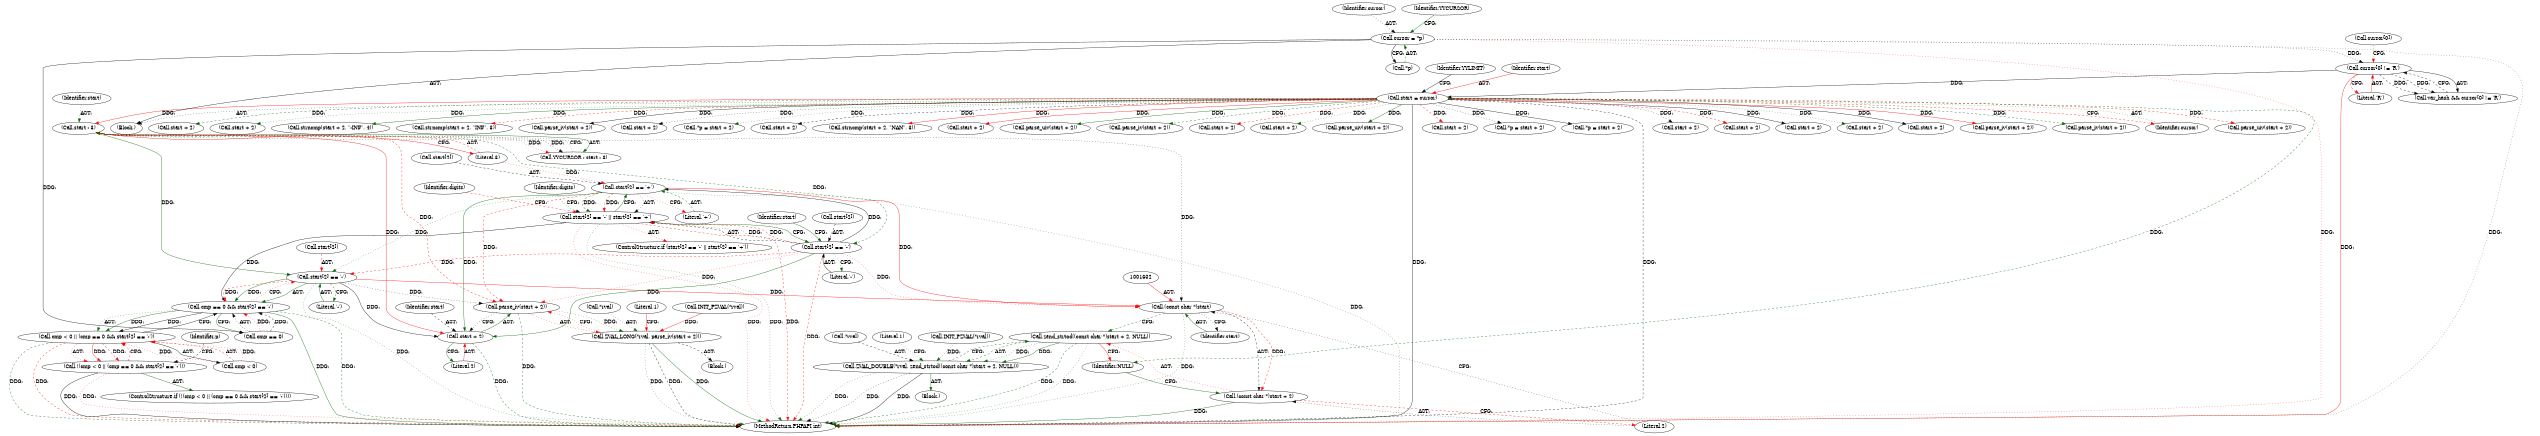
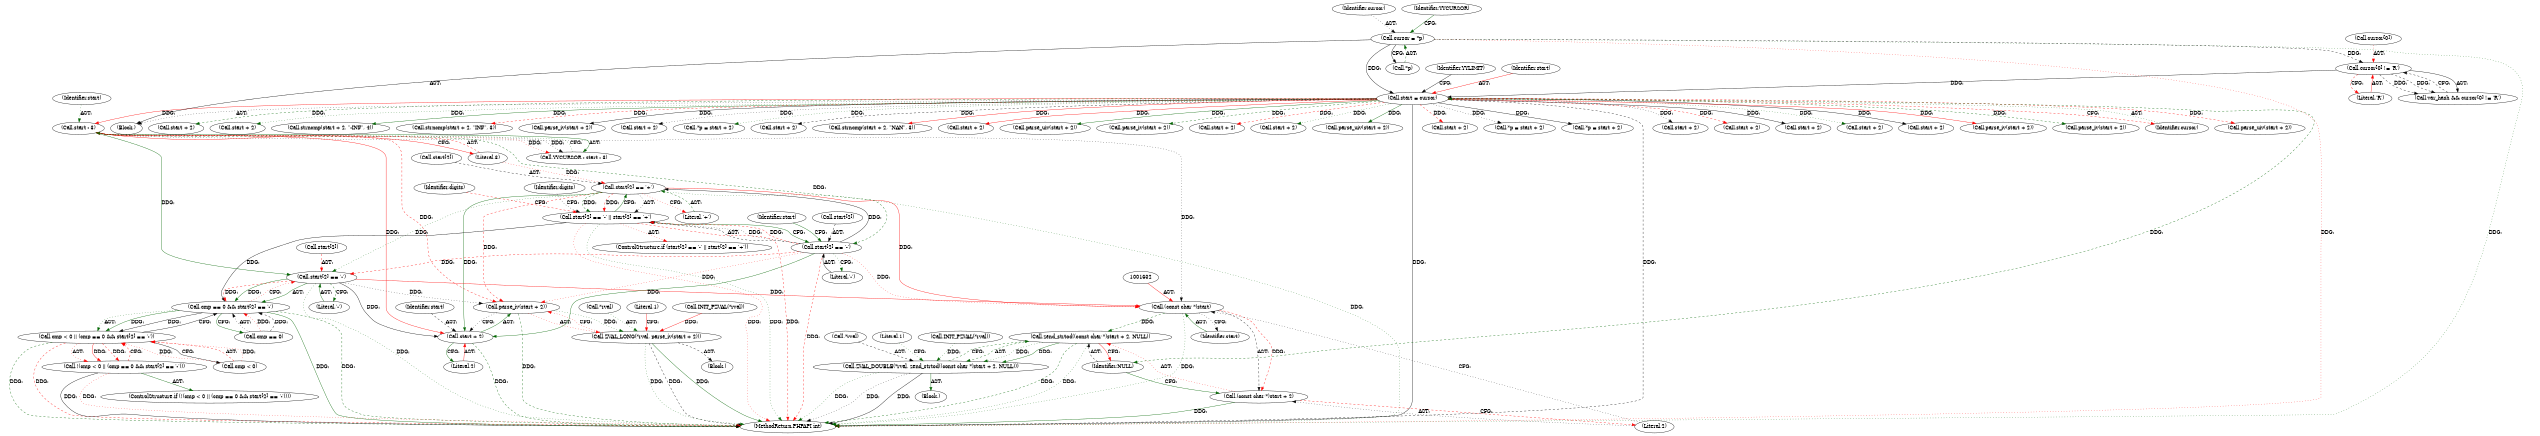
edge "(Call,cursor = *p)" -> "(Call,cursor[0] != 'R')": style dotted -> dashed
edge "(Call,cursor = *p)" -> "(Call,cmp == 0)": now "(Call,cursor = *p)" -> "(Call,start = cursor)"
edge "(Call,cursor[0])" -> "(Call,cursor[0] != 'R')": label "CFG: " -> "AST: "
edge "(Call,(const char *)start)" -> "(Call,zend_strtod((const char *)start + 2, NULL))": label "CFG: " -> "DDG: "
node "(Identifier,p)": removed
edge "(Call,cmp < 0 || (cmp == 0 && start[2] == '-'))" -> "(Call,cmp < 0)": label "AST: " -> "CFG: "
edge "(Identifier,NULL)" -> "(Call,zend_strtod((const char *)start + 2, NULL))": added, label "AST:"
edge "(Call,cursor[0] != 'R')" -> "(MethodReturn,PHPAPI int)": removed, label "DDG:"
